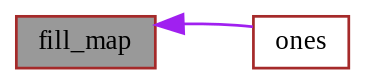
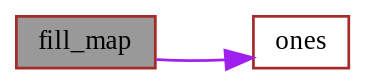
edge "ones" -> "fill_map": reversed
